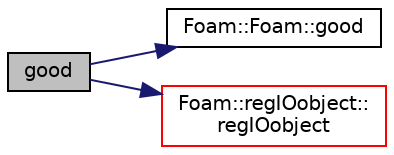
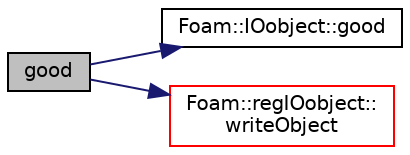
node "Foam::Foam::good": label "Foam::Foam::good" -> "Foam::IOobject::good"
node "Foam::regIOobject:: regIOobject": label "Foam::regIOobject:: regIOobject" -> "Foam::regIOobject:: writeObject"
